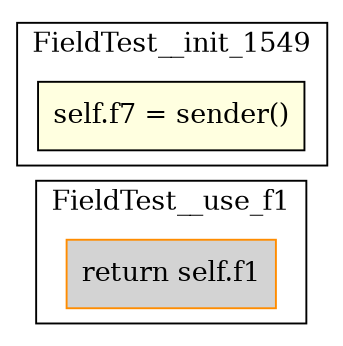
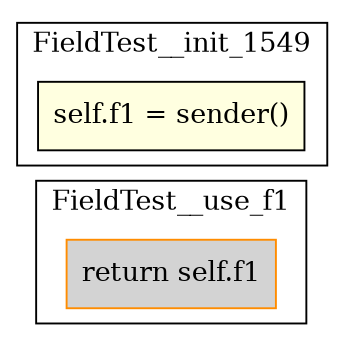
node "self.f7 = sender()": label "self.f7 = sender()" -> "self.f1 = sender()"
